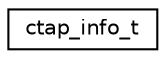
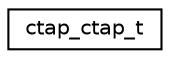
node "ctap_info_t": label "ctap_info_t" -> "ctap_ctap_t"
